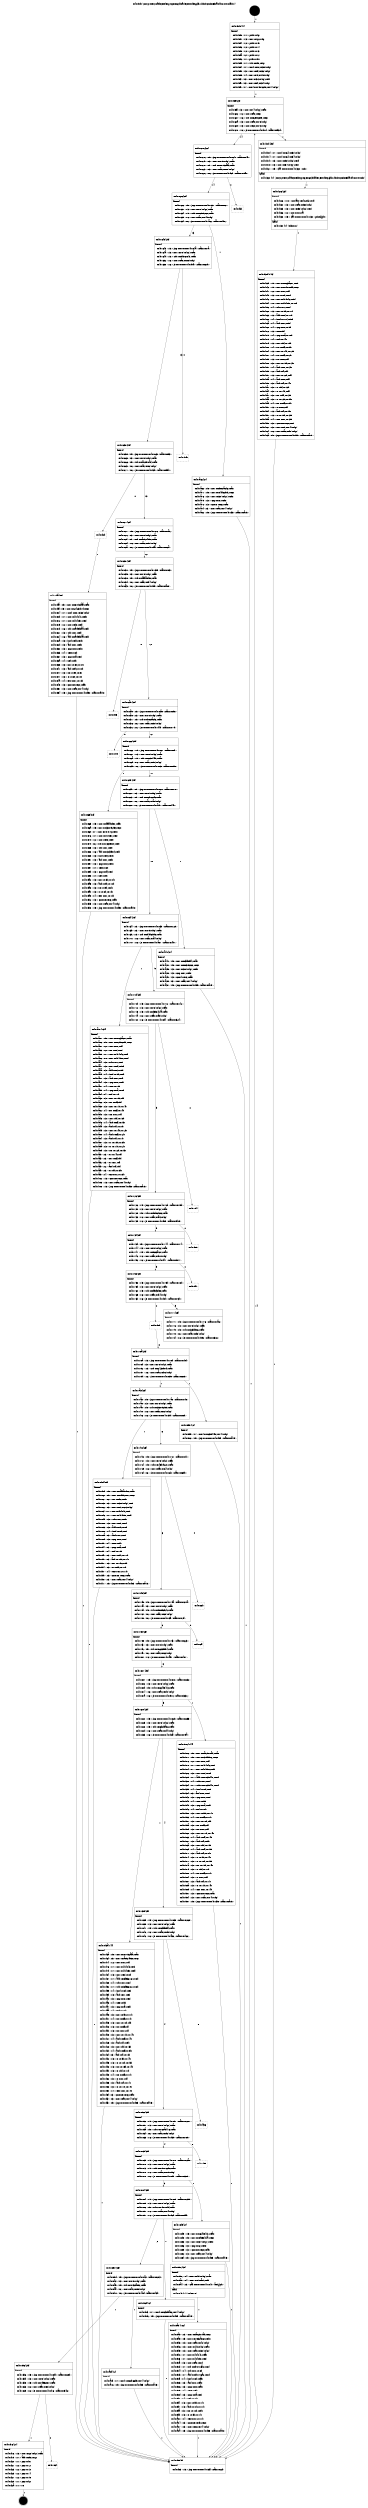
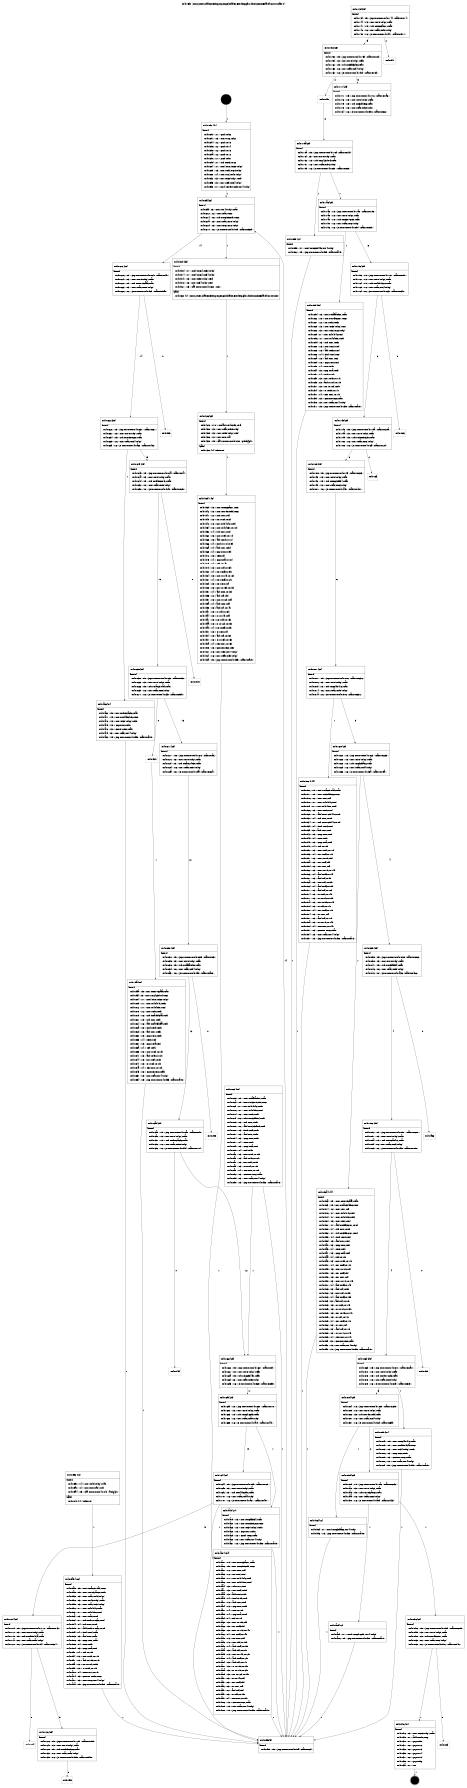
edge "0x4016c2 [25]" -> "0x401e65 [88]": reversed
edge "0x401726 [25]" -> "0x40173f [25]": removed, label "9"
